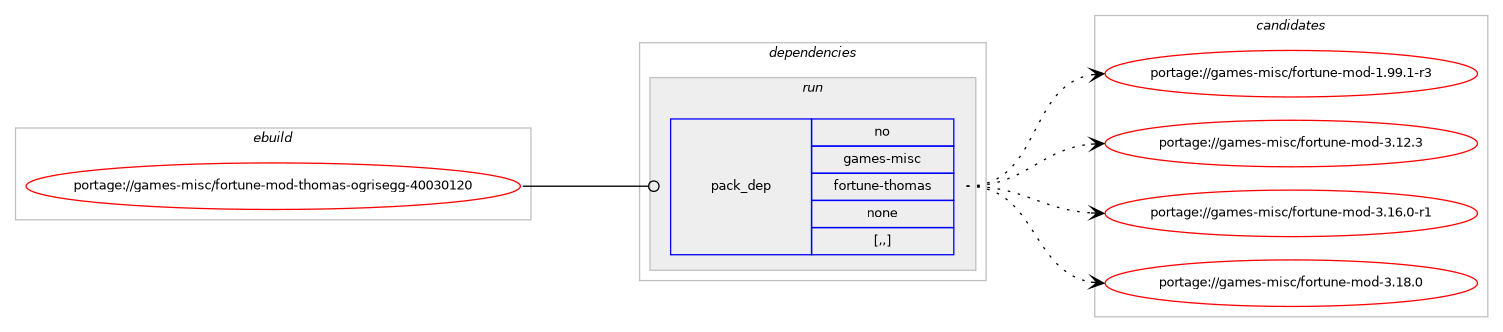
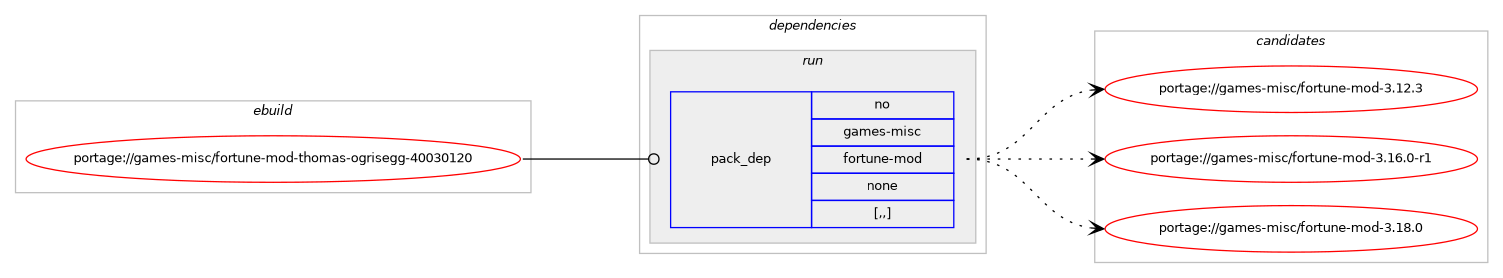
node "portage://games-misc/fortune-mod-1.99.1-r3": removed
node "pack_dep": text "fortune-thomas" -> "fortune-mod"
